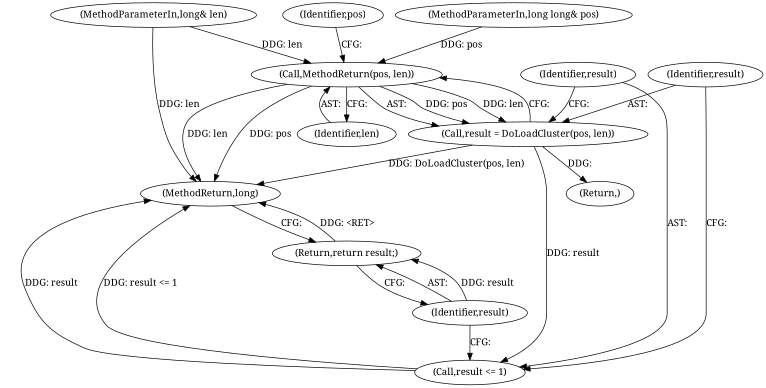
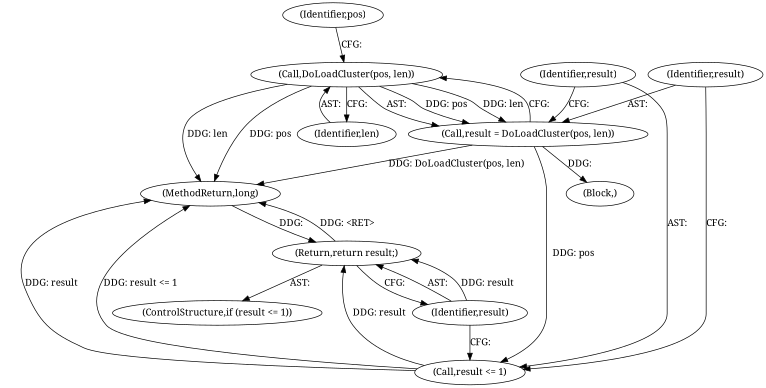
node "(MethodParameterIn,long& len)": removed
node "(MethodParameterIn,long long& pos)": removed
node "(Call,MethodReturn(pos, len))": label "(Call,MethodReturn(pos, len))" -> "(Call,DoLoadCluster(pos, len))"
node "(Return,)": label "(Return,)" -> "(Block,)"
edge "(MethodReturn,long)" -> "(Return,return result;)": label "CFG: " -> "DDG: "
edge "(Call,result = DoLoadCluster(pos, len))" -> "(Call,result <= 1)": label "DDG: result" -> "DDG: pos"
node "(ControlStructure,if (result <= 1))": added
edge "(Call,result <= 1)" -> "(Return,return result;)": added, label "DDG: result"
